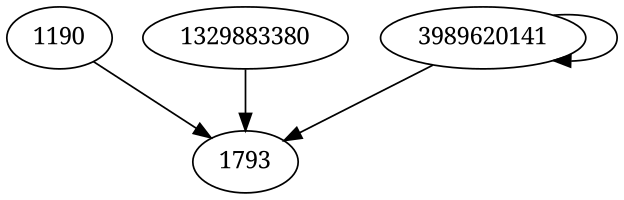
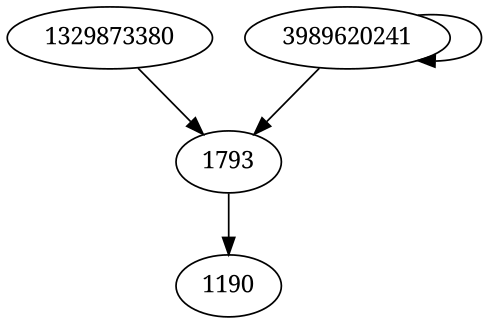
node "1329883380": label "1329883380" -> "1329873380"
node "3989620141": label "3989620141" -> "3989620241"
edge "1190" -> "1793": reversed
